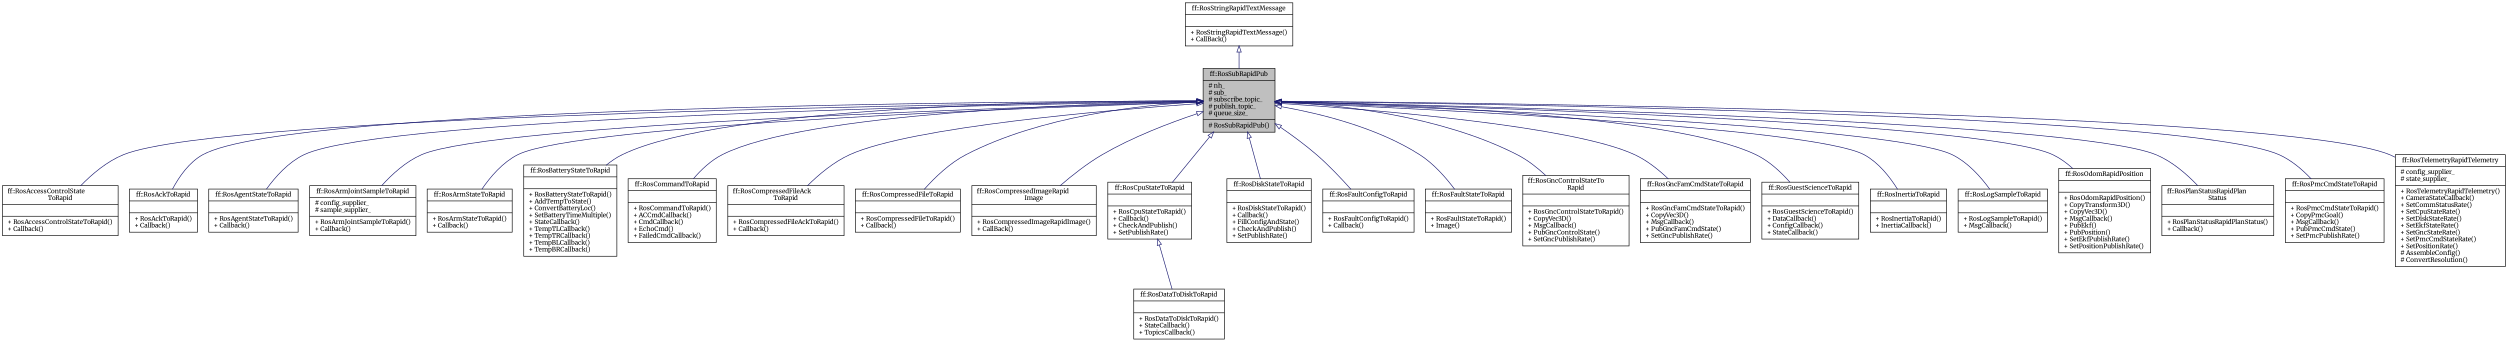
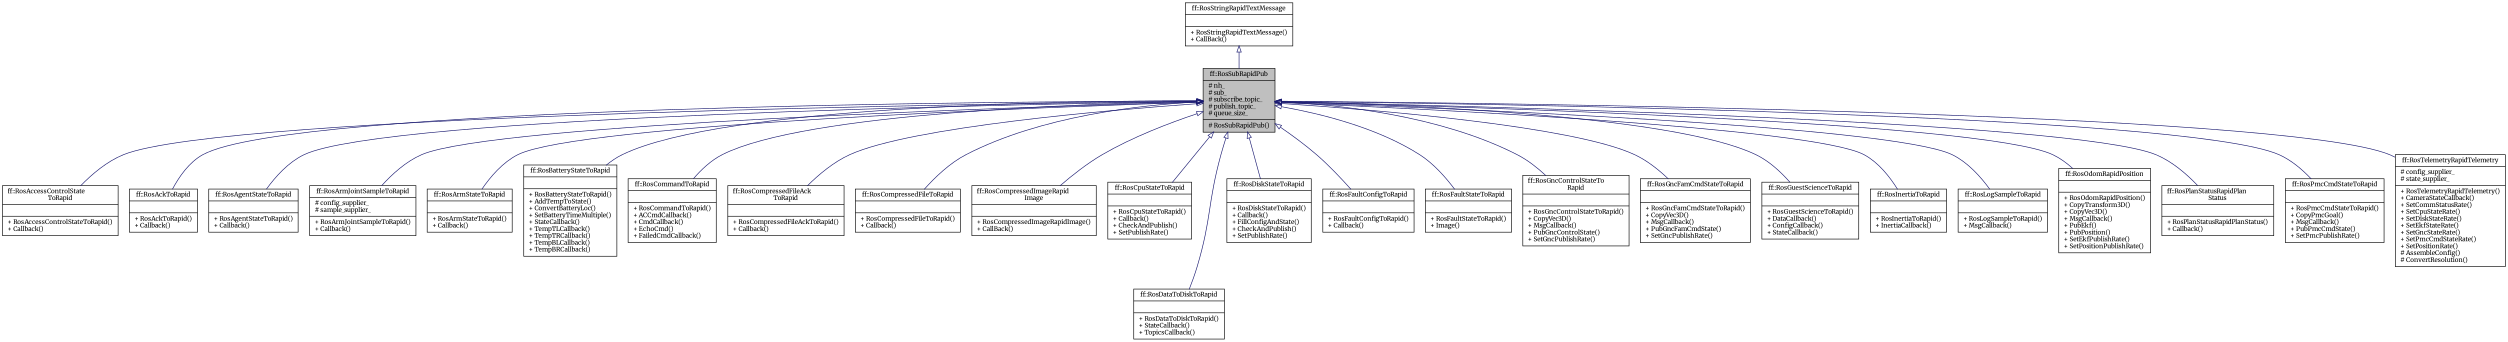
edge "ff::RosDataToDiskToRapid" -> "ff::RosCpuStateToRapid": now "ff::RosDataToDiskToRapid" -> "ff::RosSubRapidPub"
